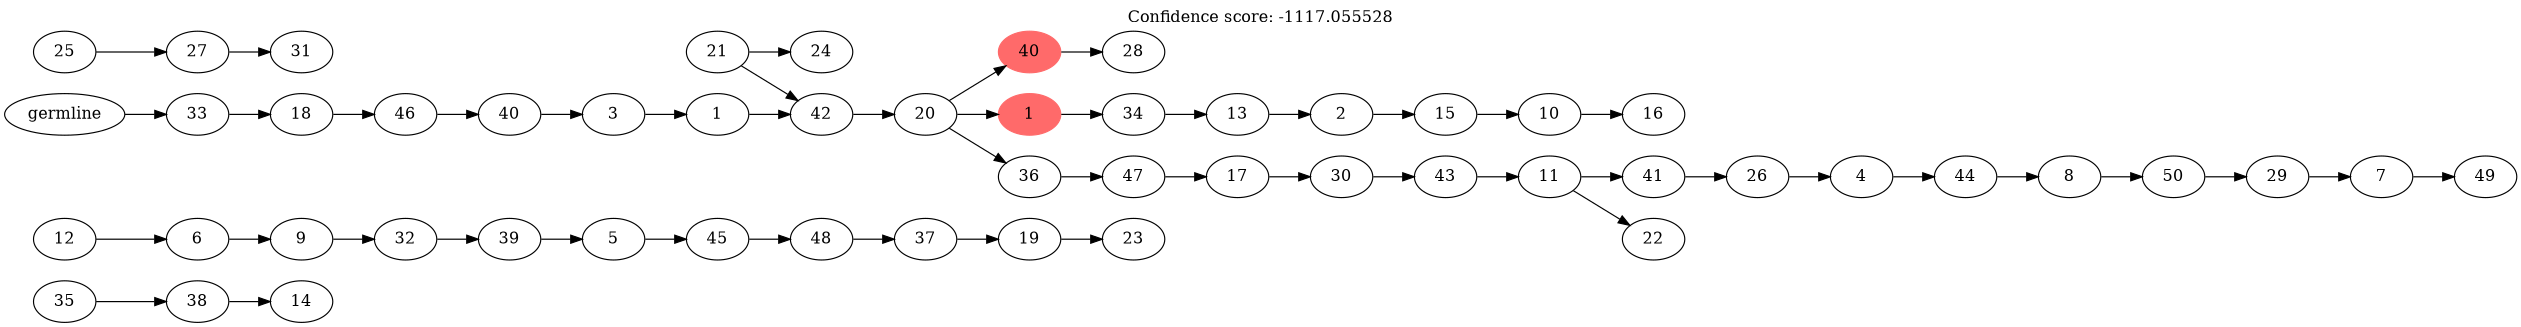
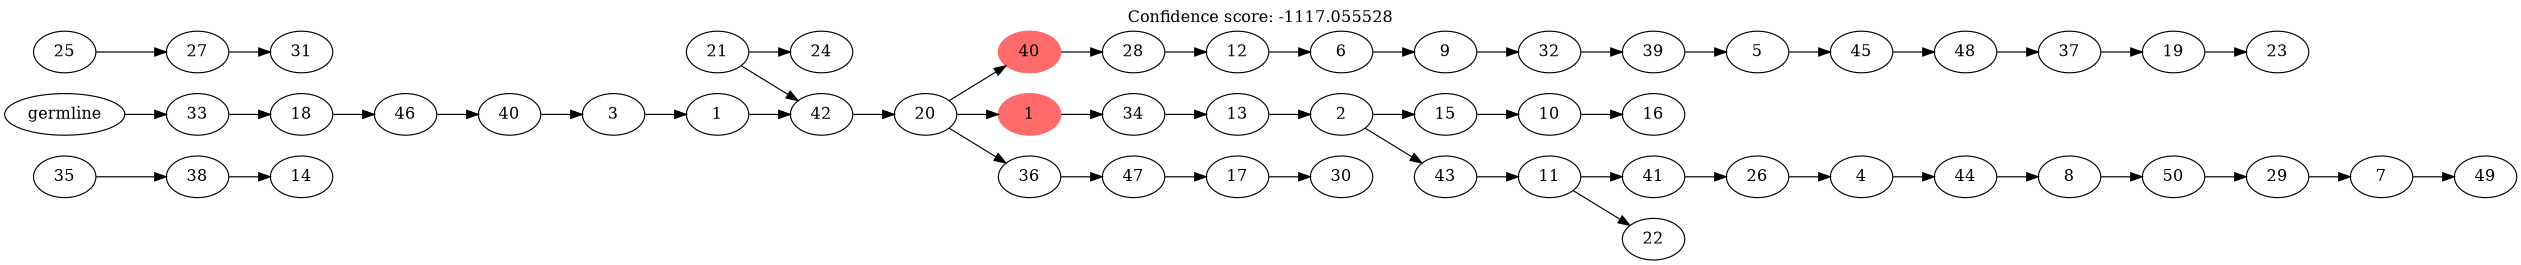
edge "28" -> "12": added
edge "30" -> "43": now "2" -> "43"
